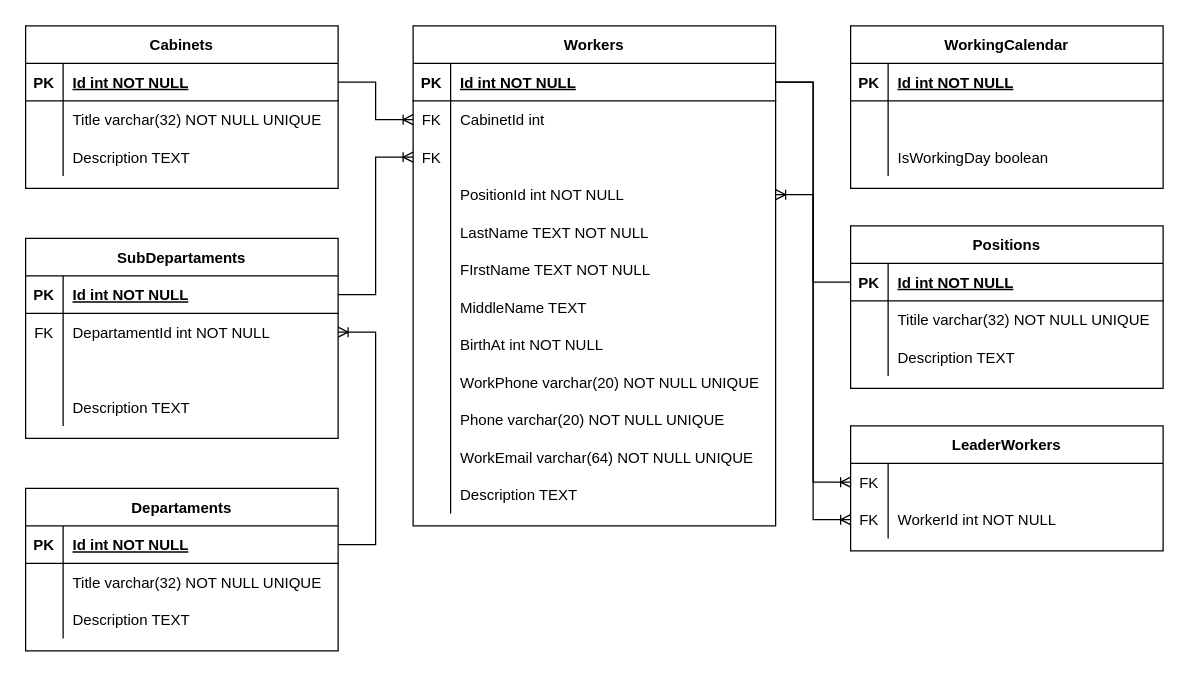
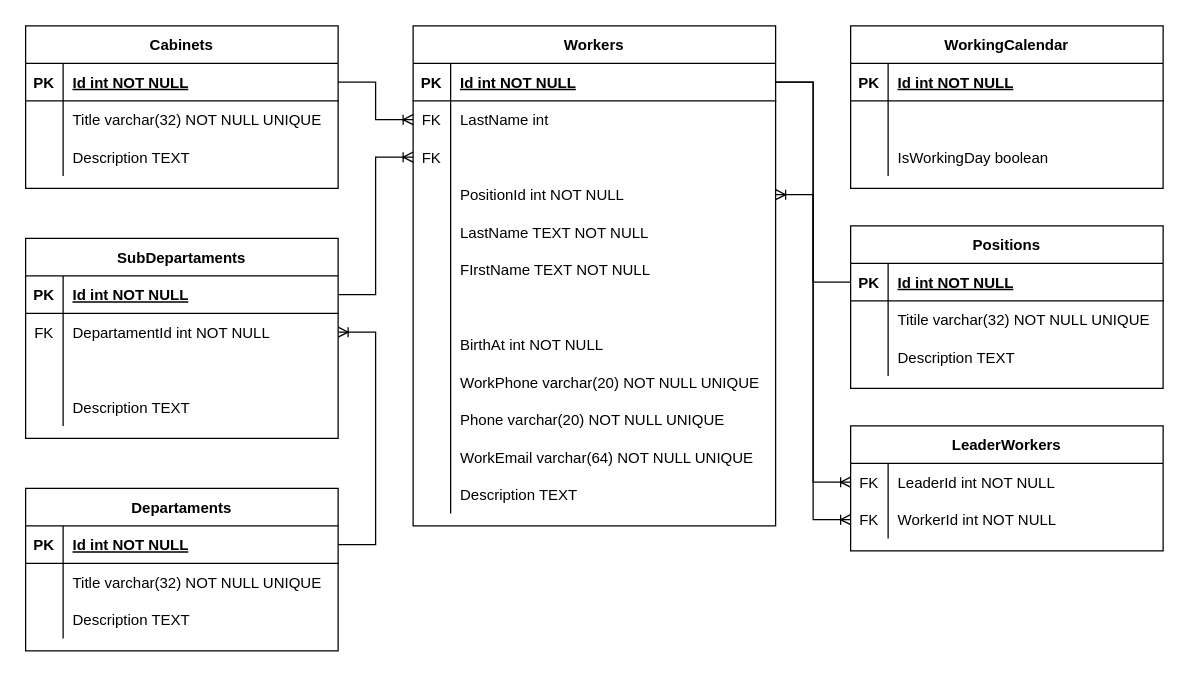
node "CabinetId int": label "CabinetId int" -> "LastName int"
node "MiddleName TEXT": removed
node "LeaderId int NOT NULL": added
